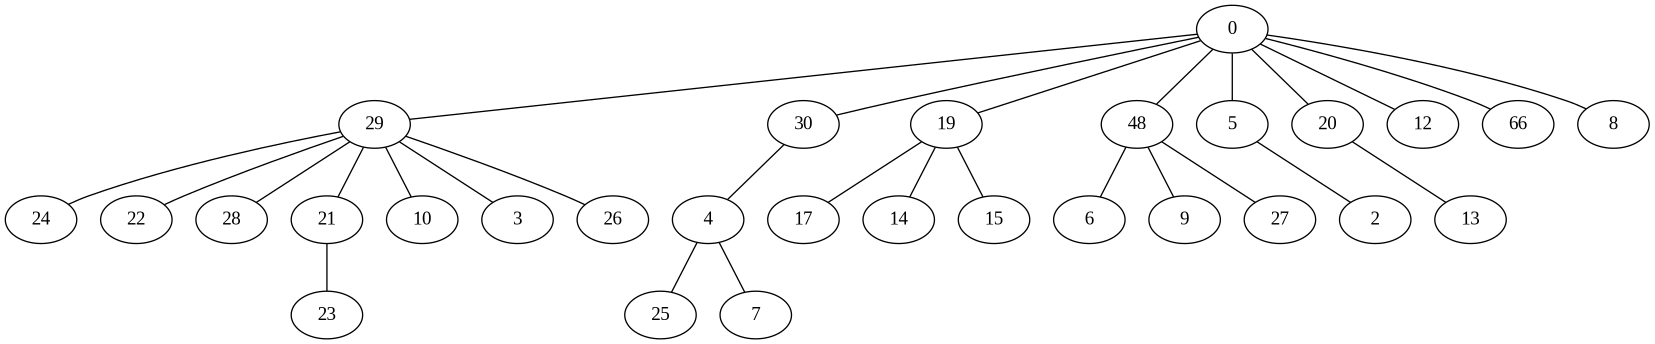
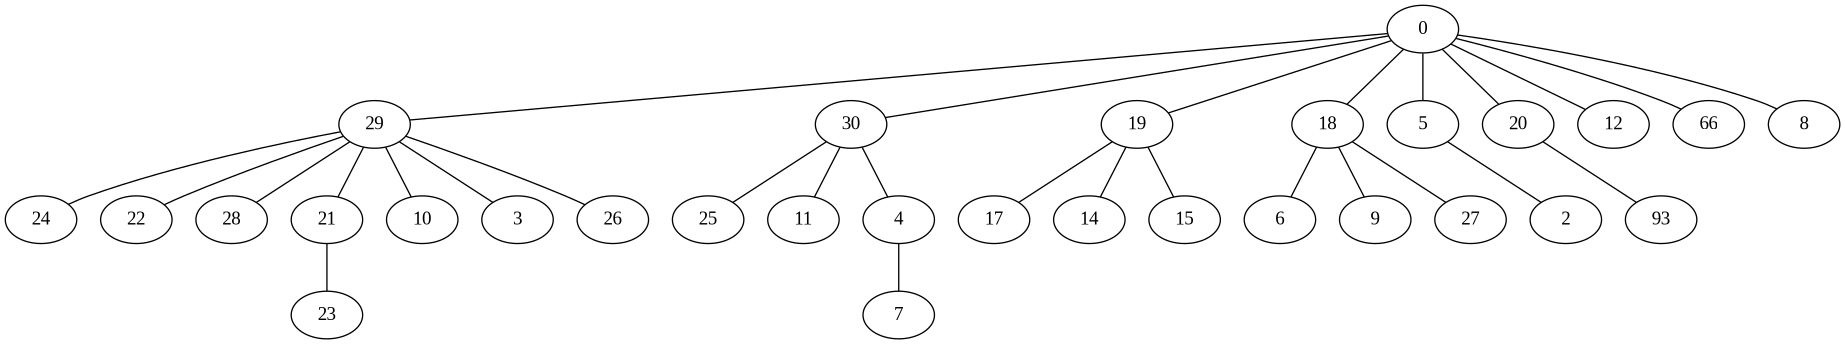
node "48": label "48" -> "18"
node "11": added
node "13": label "13" -> "93"
edge "4" -- "25": now "30" -- "25"
